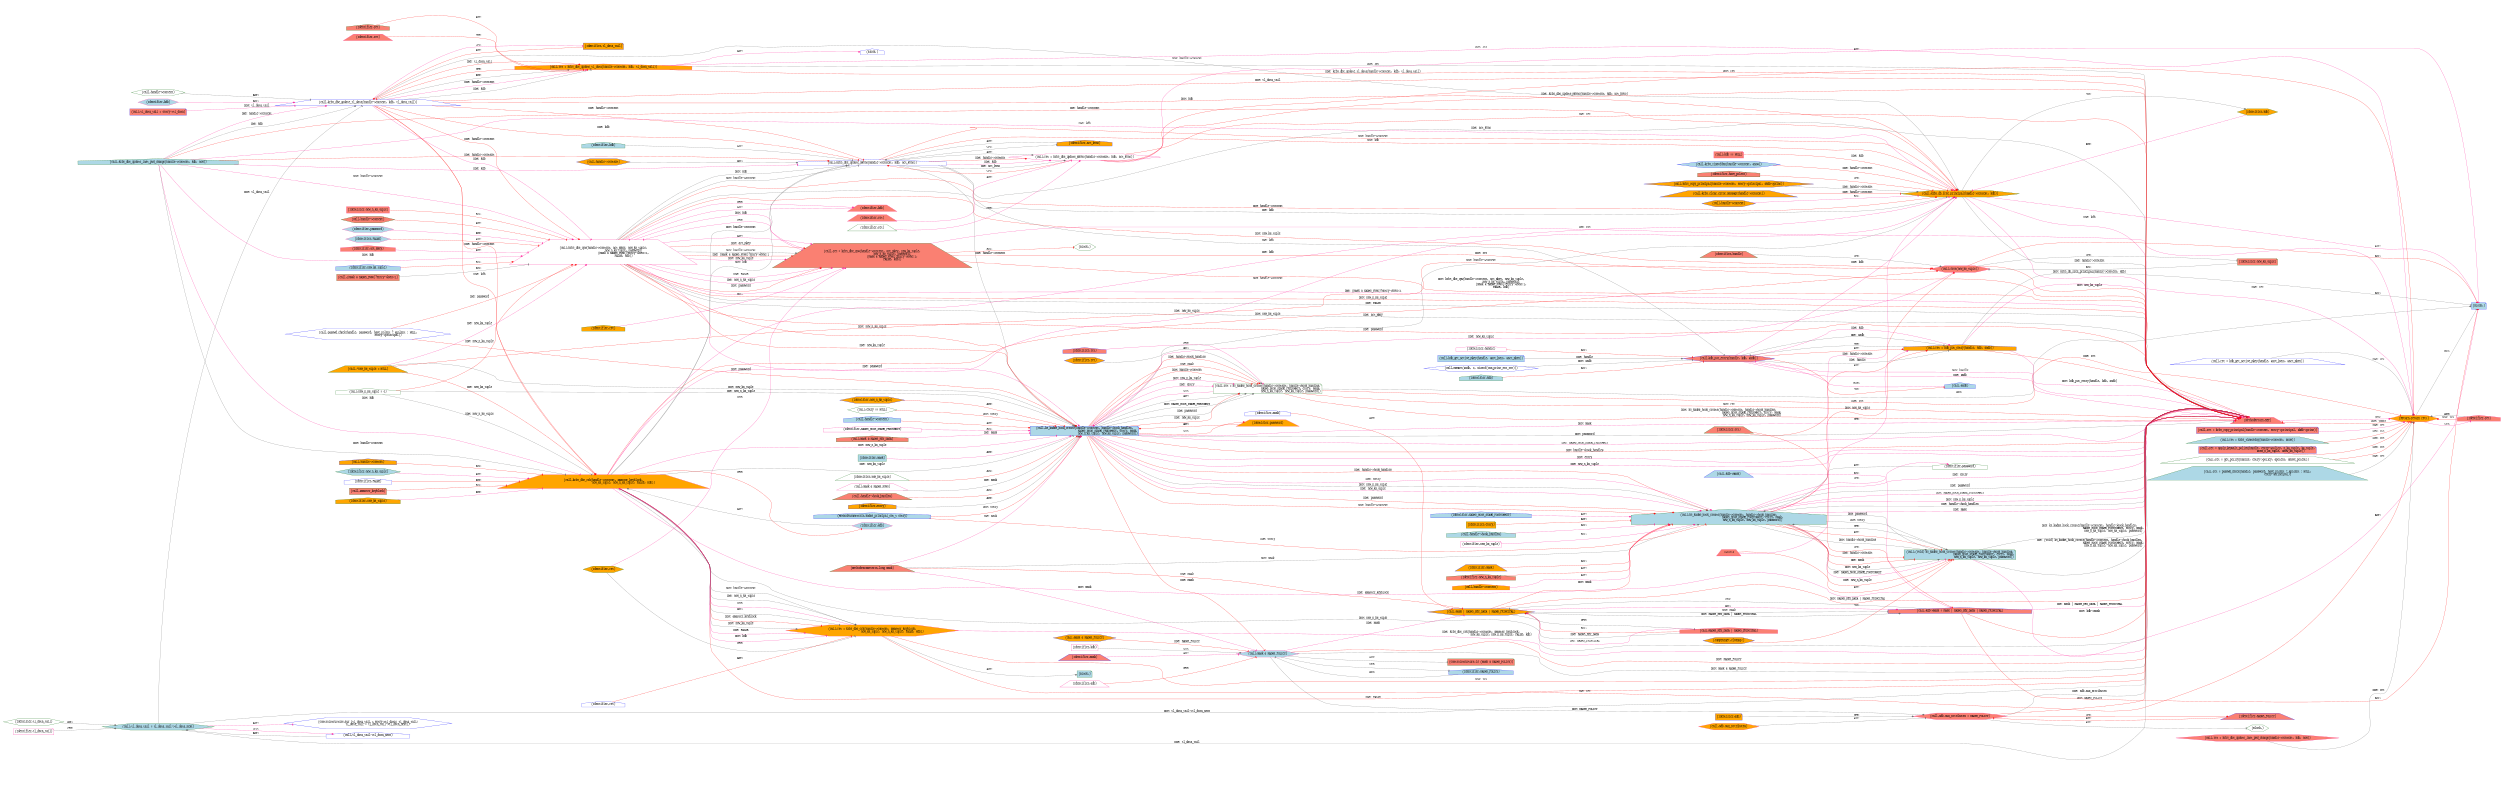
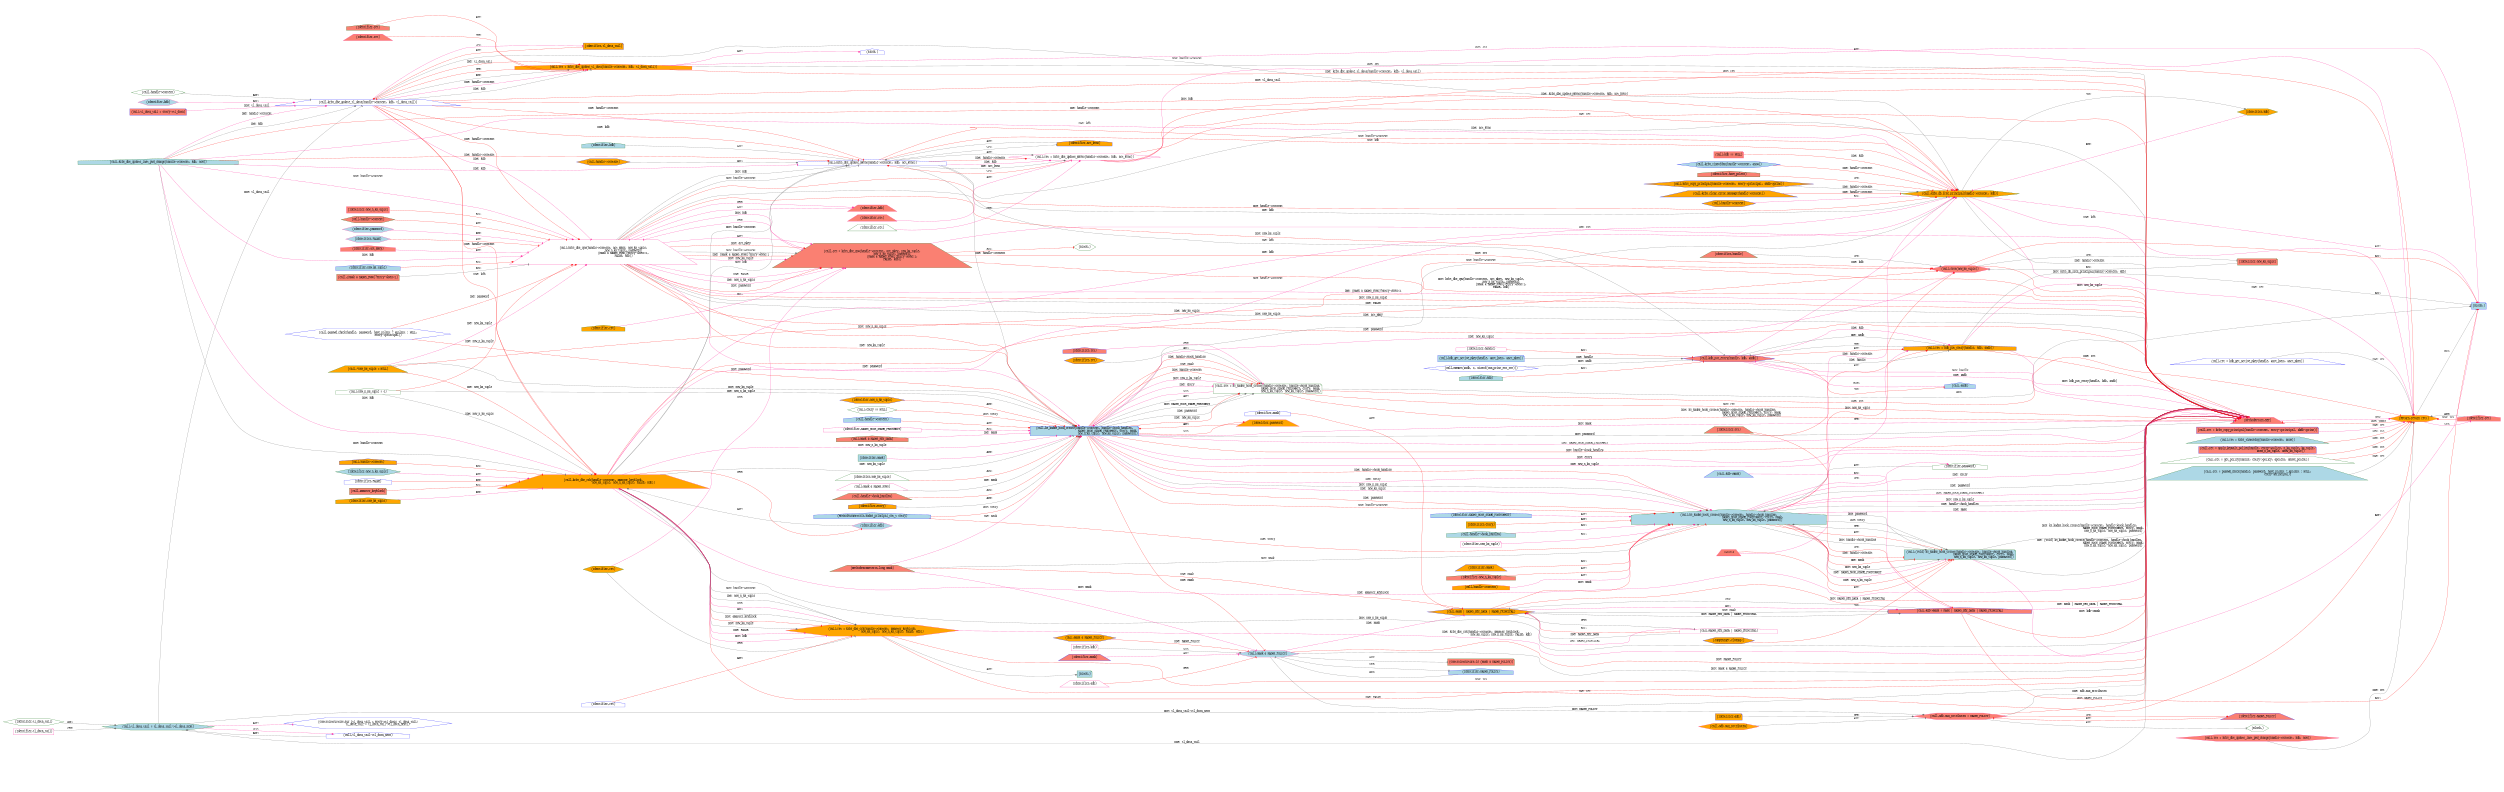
node "(Call,KADM5_KEY_DATA | KADM5_PRINCIPAL)": fillcolor salmon -> white
